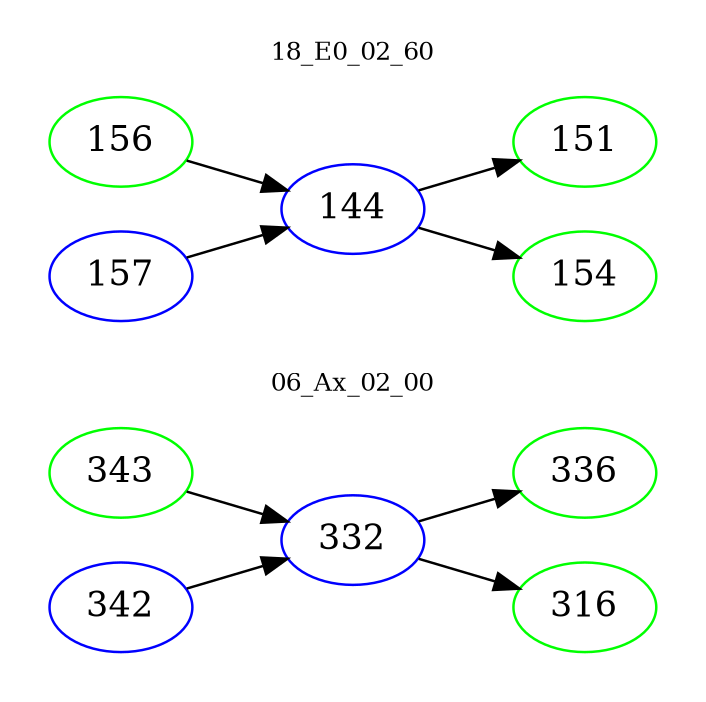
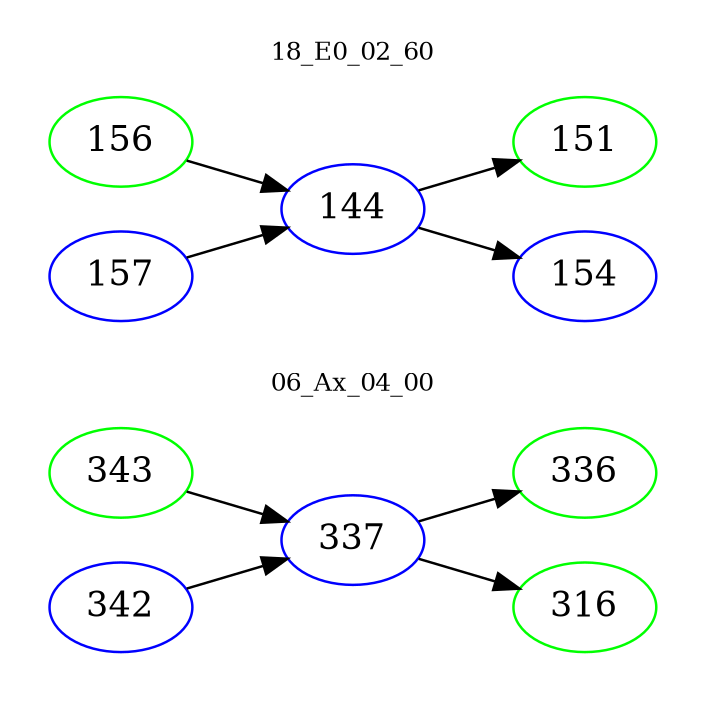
node "154": color green -> blue
cluster "06_Ax_02_00": label "06_Ax_02_00" -> "06_Ax_04_00"
node "332": label "332" -> "337"
